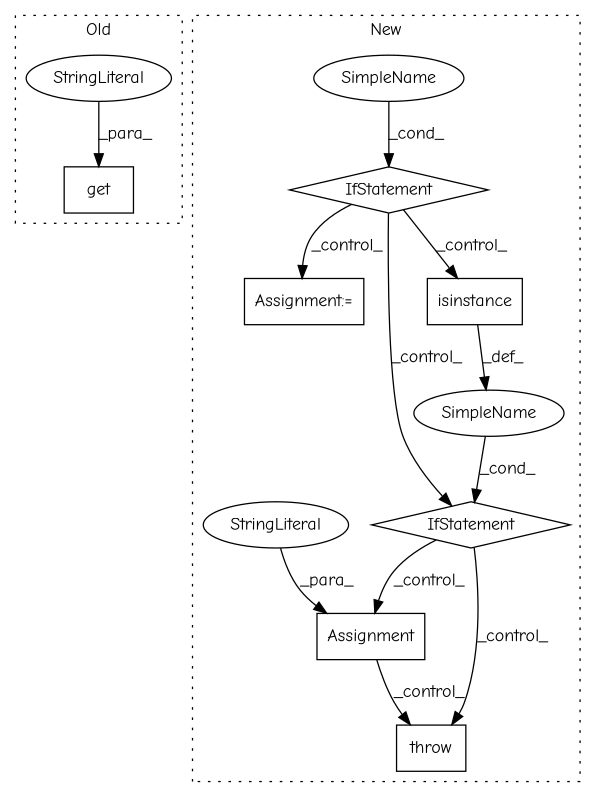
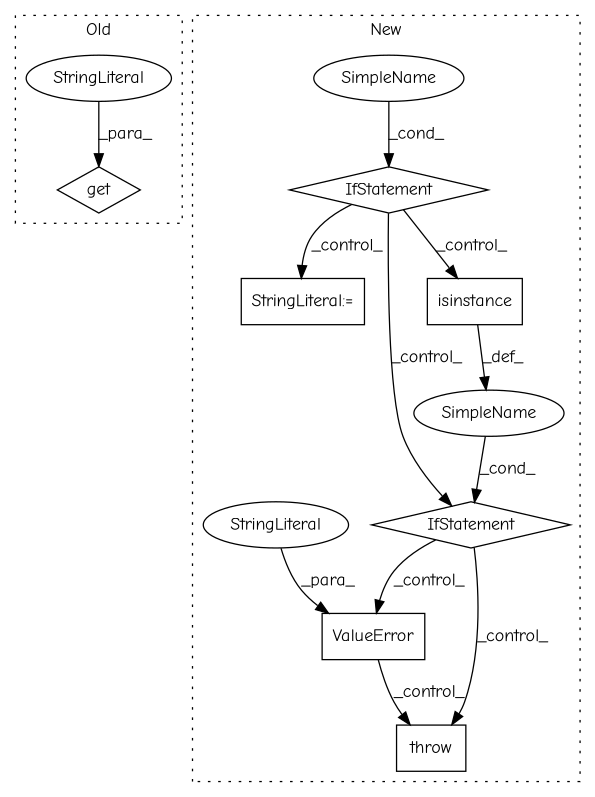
node "get": shape box -> diamond
node "Assignment:=": label "Assignment:=" -> "StringLiteral:="
node "Assignment": label "Assignment" -> "ValueError"
